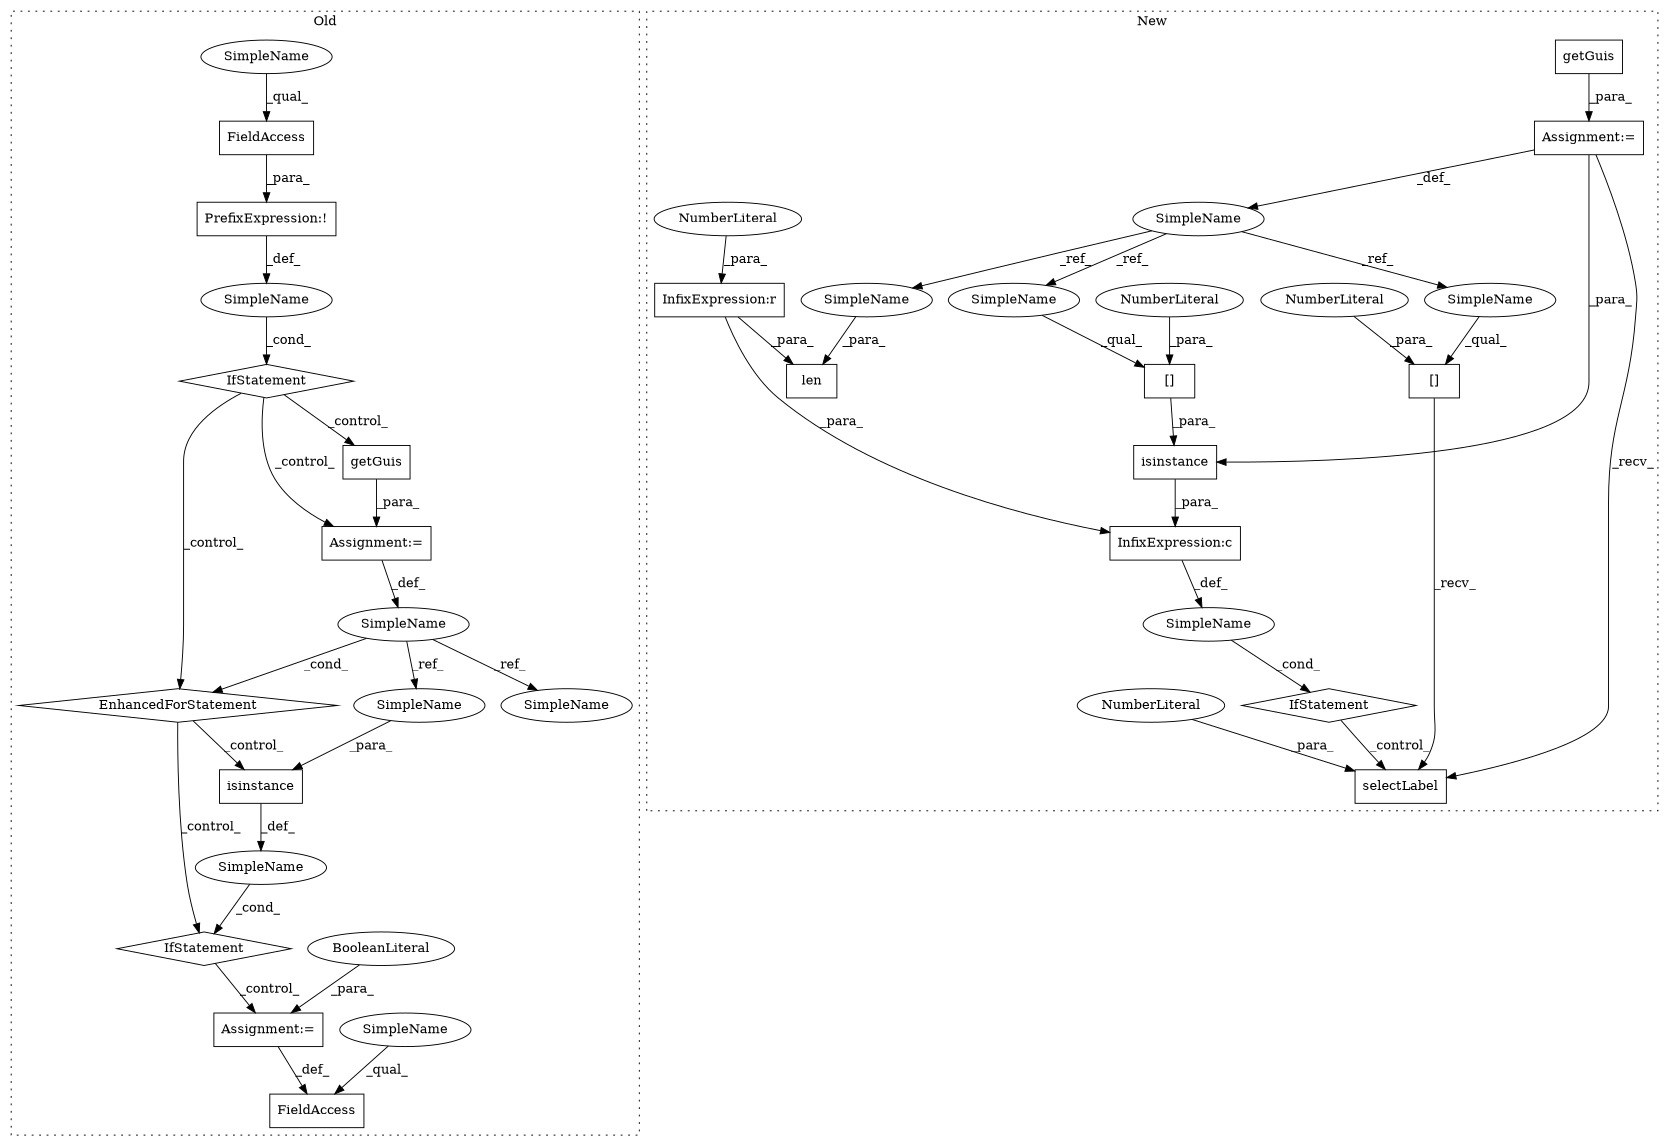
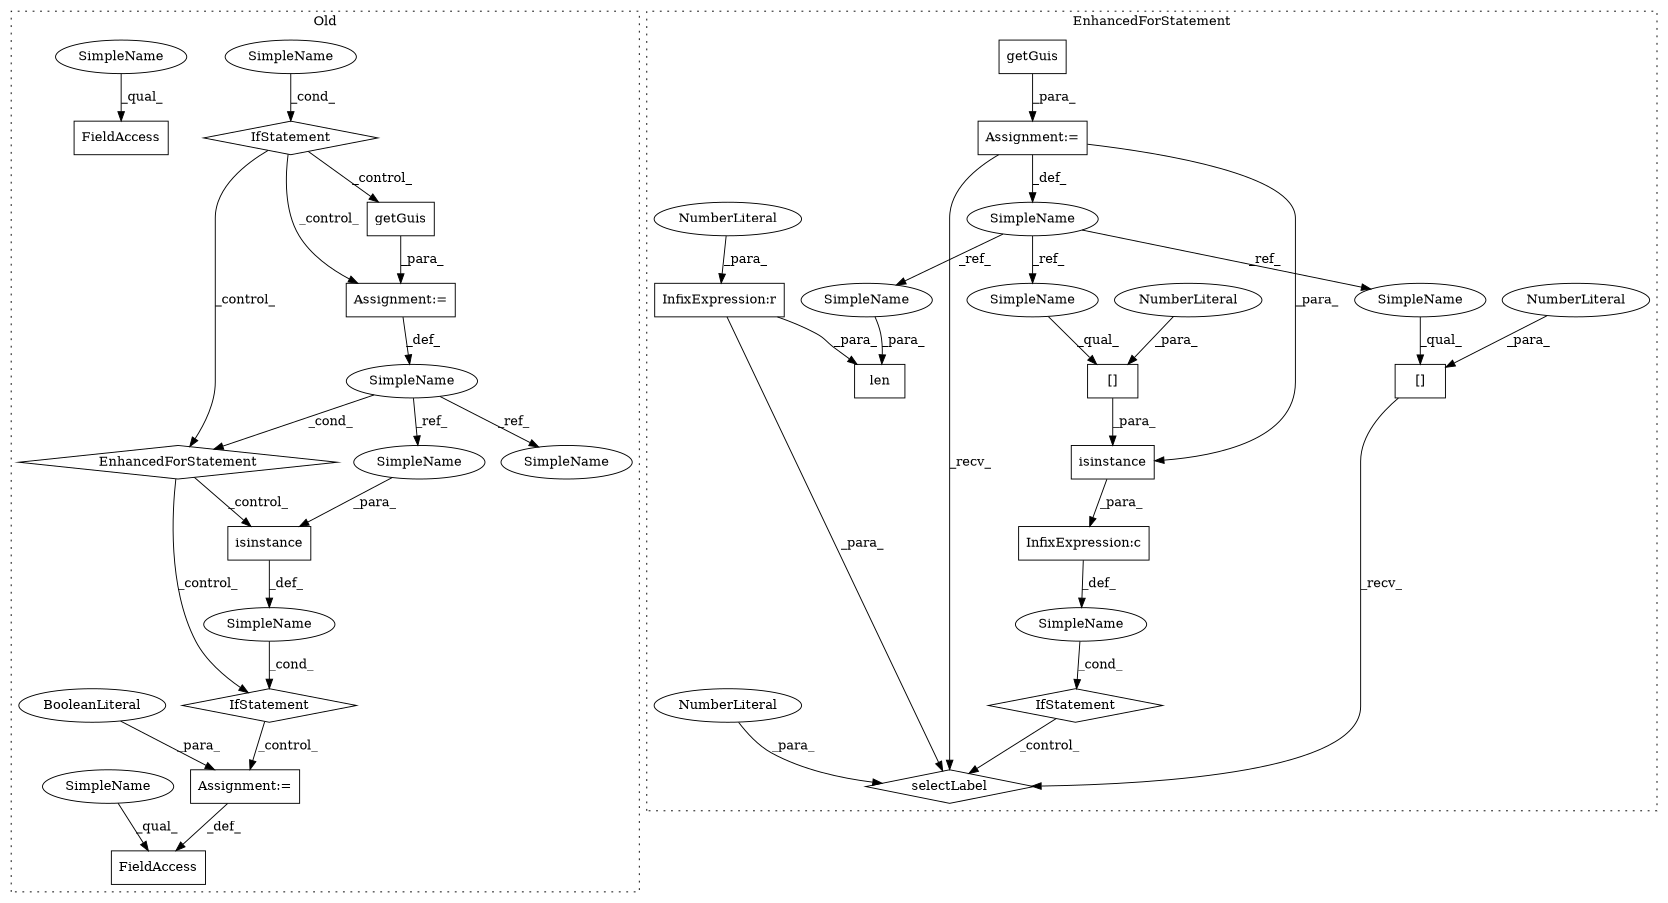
cluster "New": label "New" -> "EnhancedForStatement"
node "PrefixExpression:!": removed
edge "InfixExpression:r" -> "InfixExpression:c": now "InfixExpression:r" -> "selectLabel"
node "selectLabel": shape box -> diamond
